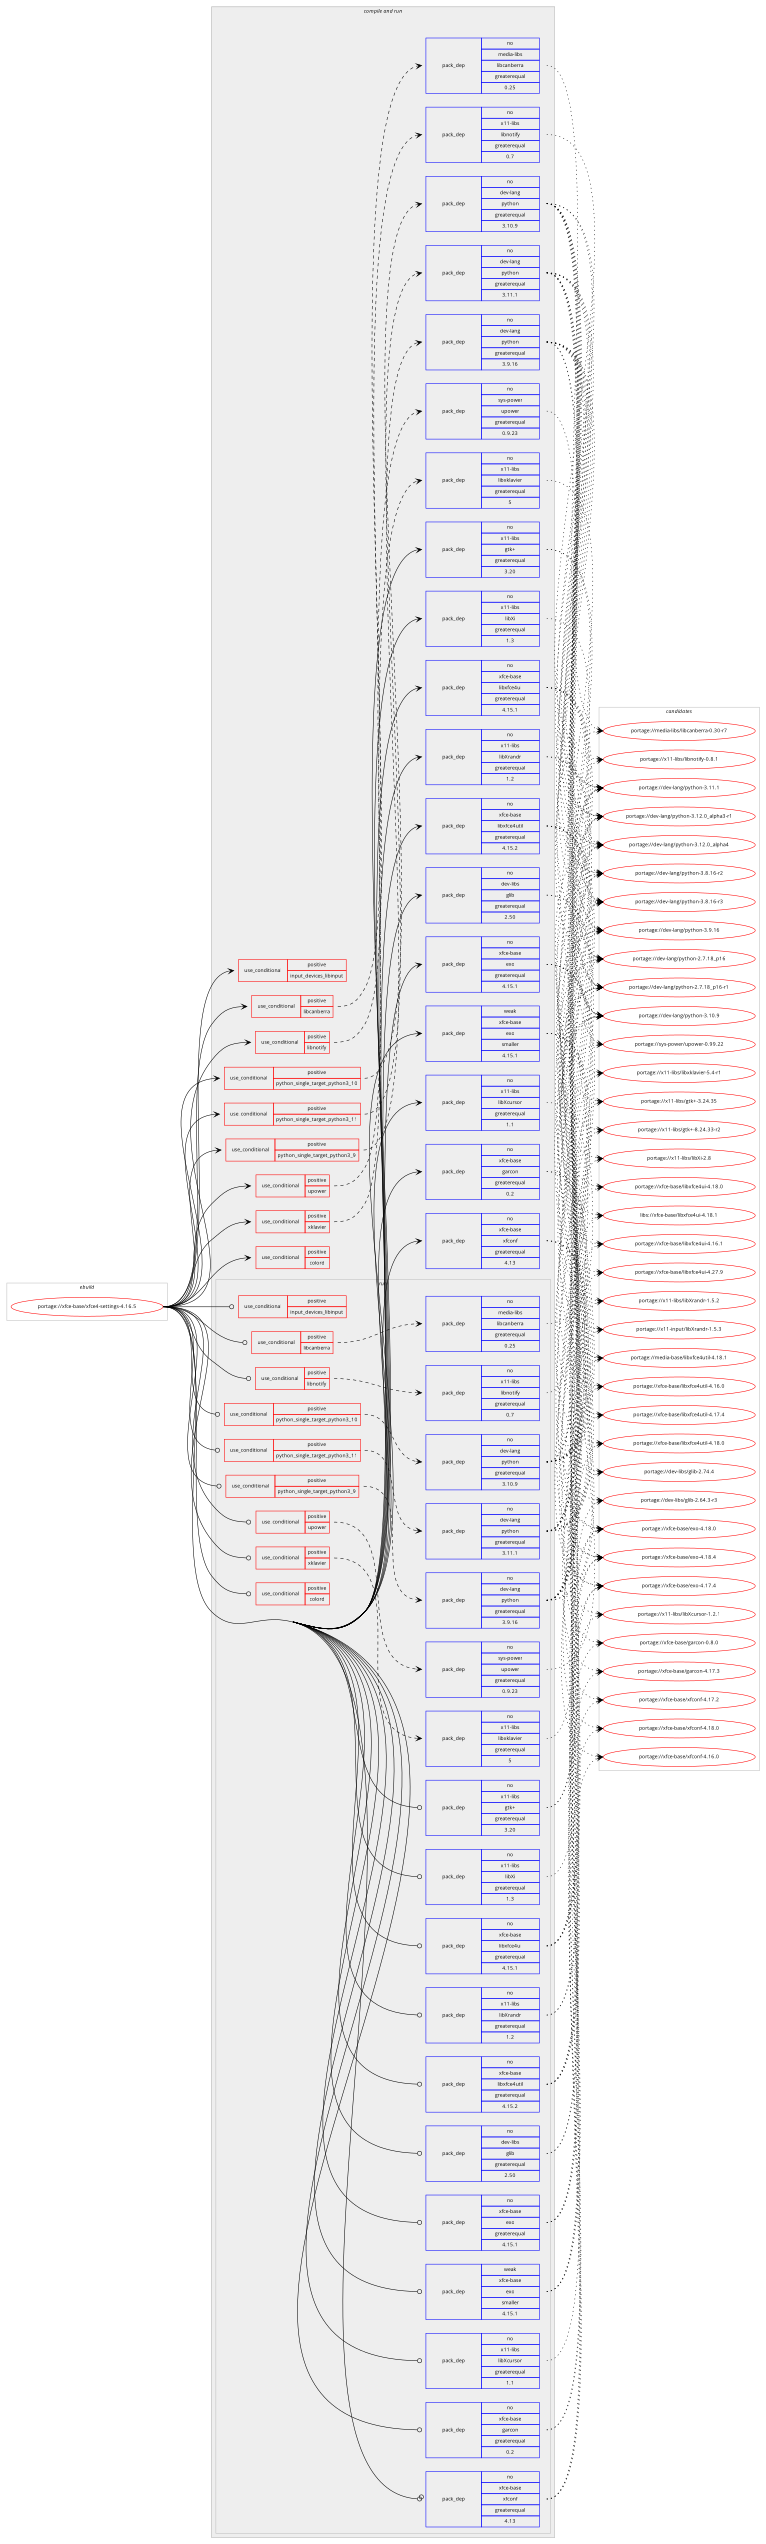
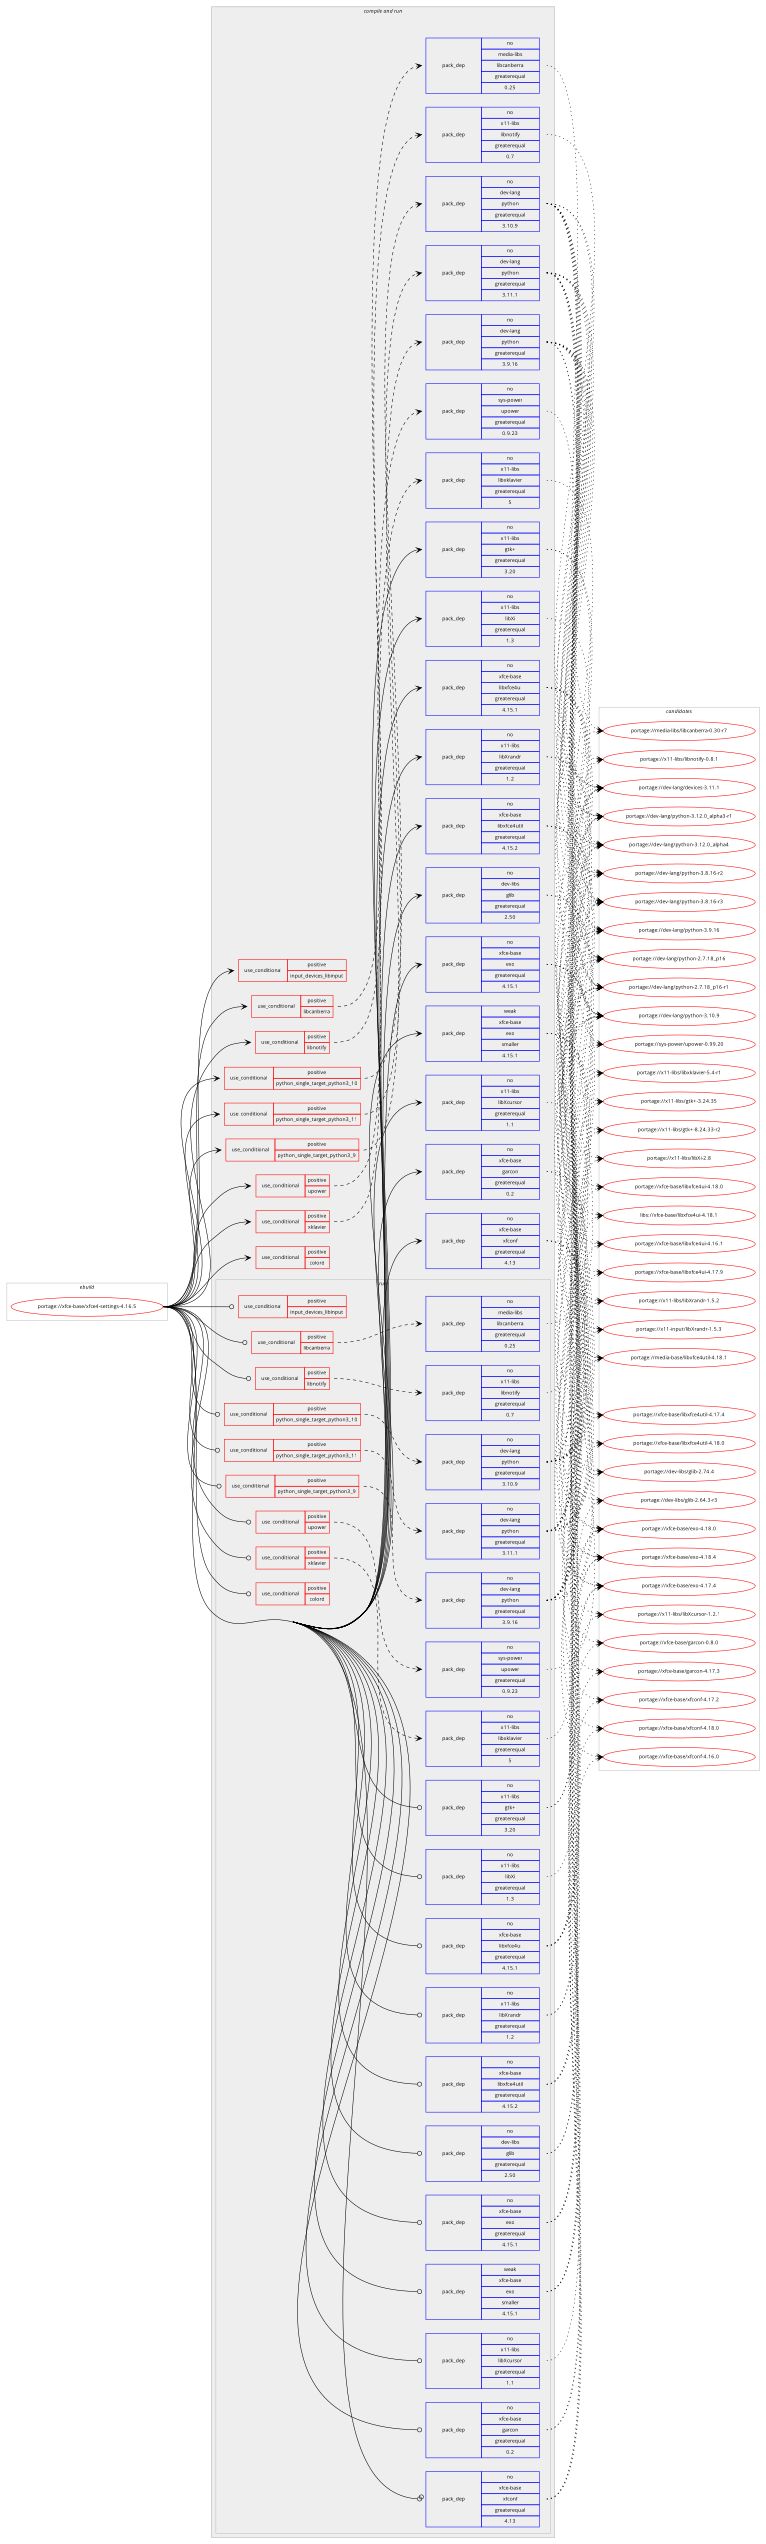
node "portage://dev-lang/python-3.11.1": label "portage://dev-lang/python-3.11.1" -> "portage://dev-lang/devices-3.11.1"
node "portage://sys-power/upower-0.99.22": label "portage://sys-power/upower-0.99.22" -> "portage://sys-power/upower-0.99.20"
node "portage://xfce-base/libxfce4ui-4.27.9": label "portage://xfce-base/libxfce4ui-4.27.9" -> "portage://xfce-base/libxfce4ui-4.17.9"
node "portage://xfce-base/libxfce4util-4.16.0": removed
